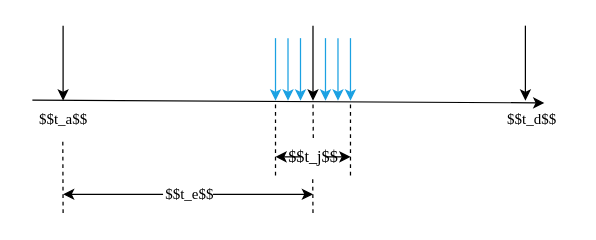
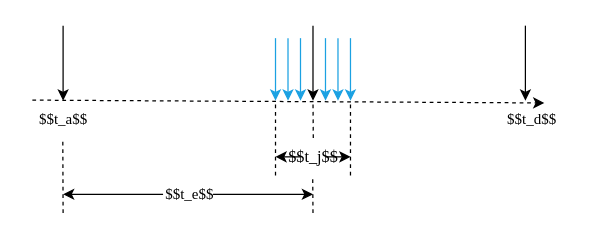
edge "$$t_a$$" -> "$$t_d$$": style solid -> dashed
